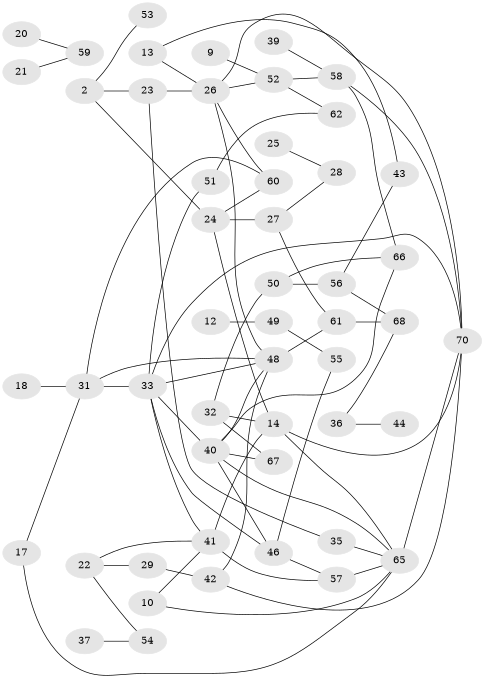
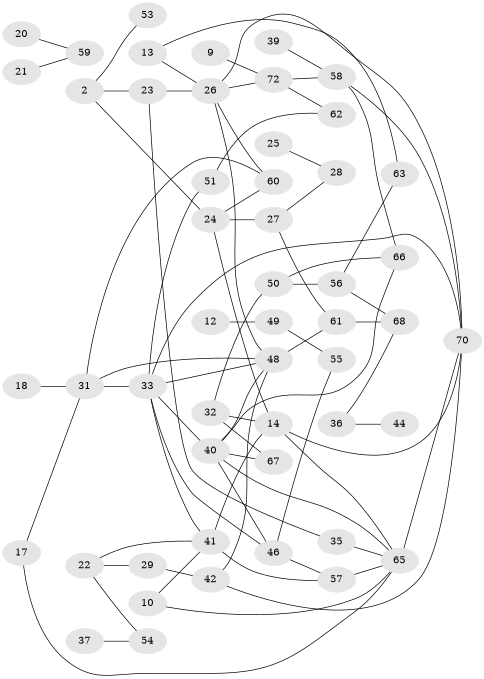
node "52": label "52" -> "72"
node "43": label "43" -> "63"
